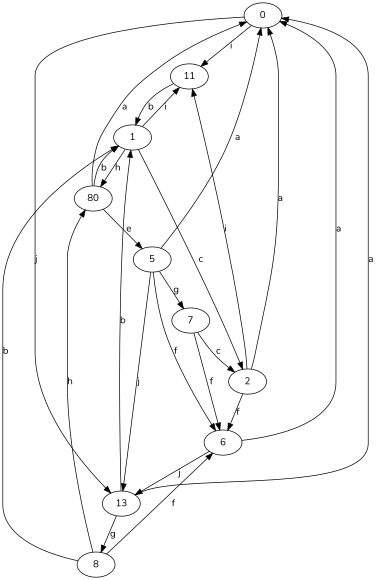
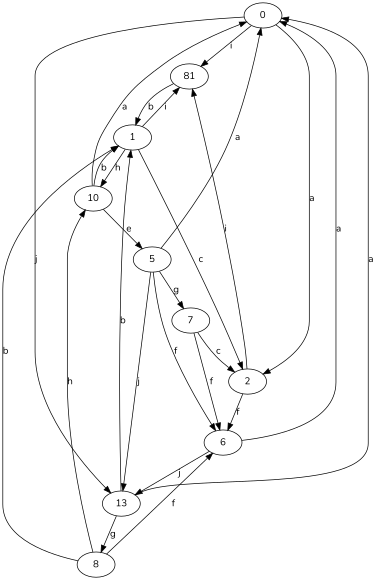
node "11": label "11" -> "81"
node "80": label "80" -> "10"
edge "2" -> "0": reversed
